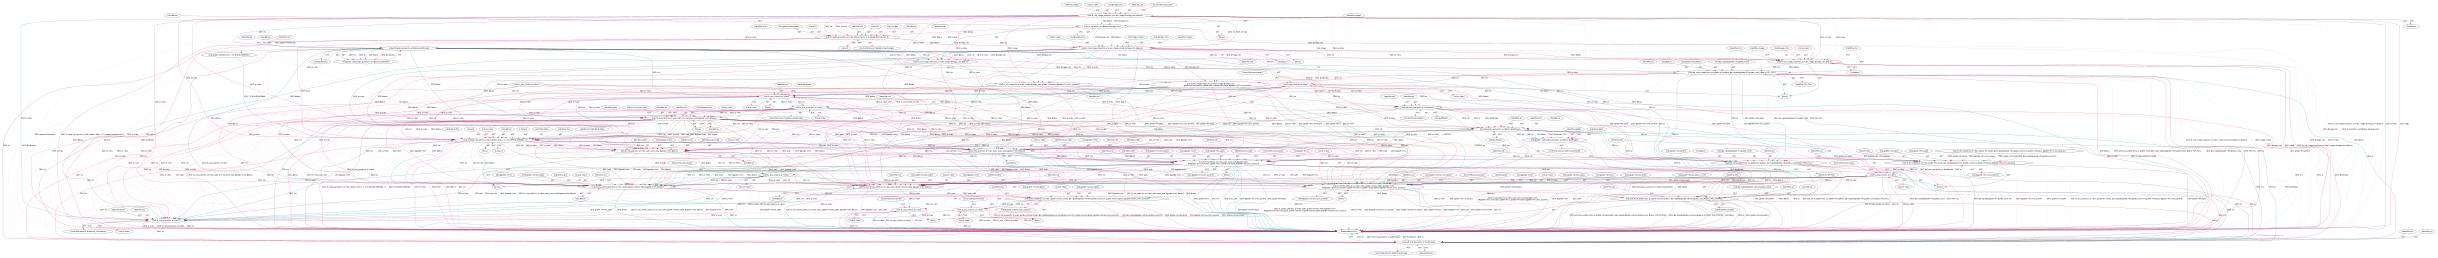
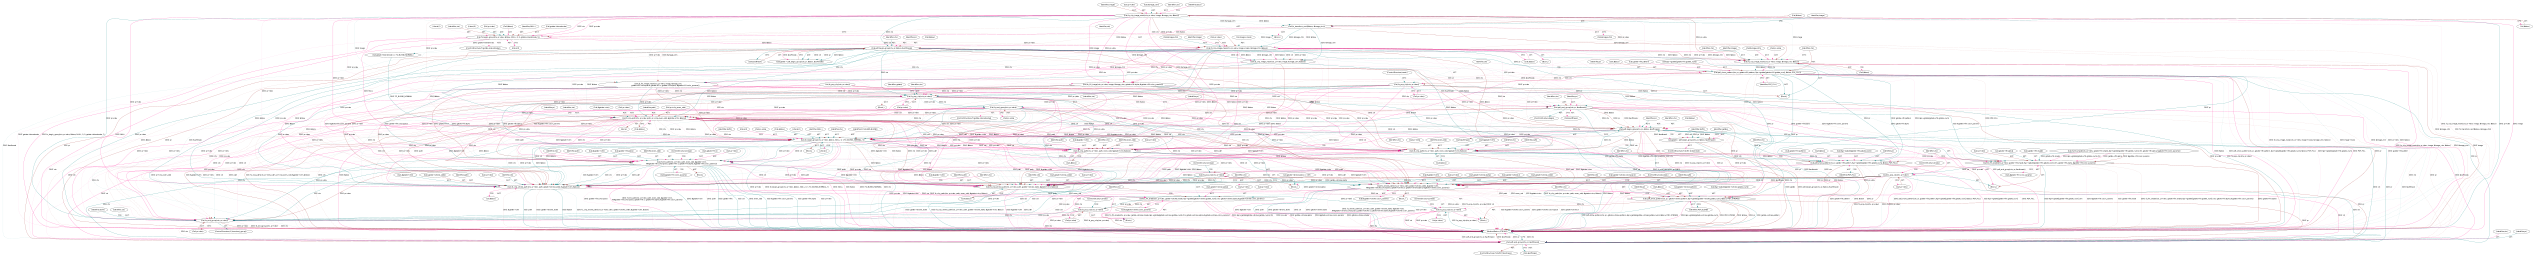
node "(ControlStructure,bbox)": label "(ControlStructure,bbox)" -> "(Identifier,bbox)"
node "(Call,gstate->fill.colorspace)": removed
node "(Call,gstate->stroke.shade)": removed
node "(Call,gstate->stroke.pattern)": added
node "(ControlStructure,if (knockout_colorspace))": label "(ControlStructure,if (knockout_colorspace))" -> "(ControlStructure,if (knockout_group))"
node "(MethodReturn,RET)": label "(MethodReturn,RET)" -> "(MethodReturn,STROKE)"
